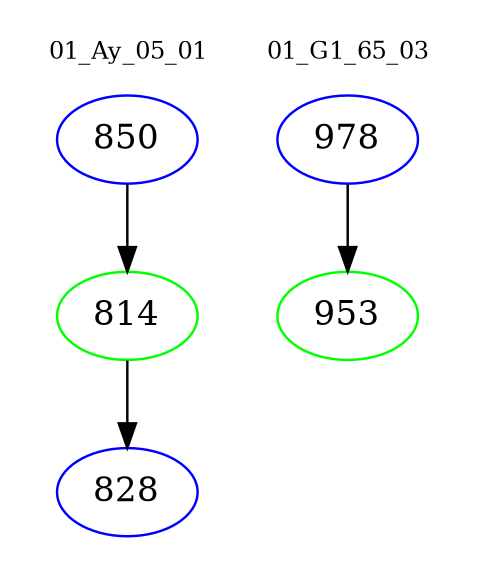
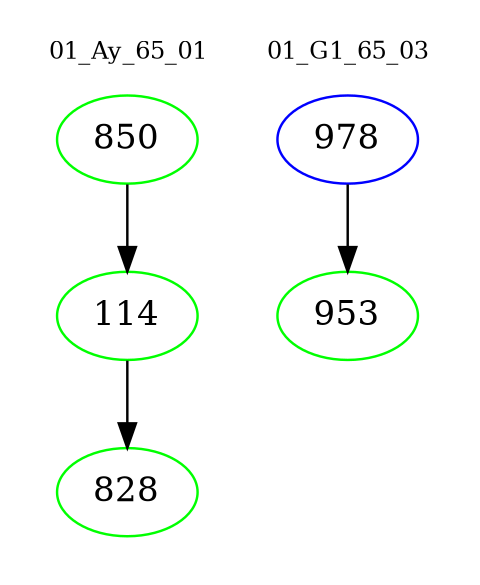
cluster "01_Ay_05_01": label "01_Ay_05_01" -> "01_Ay_65_01"
node "850": color blue -> green
node "814": label "814" -> "114"
node "828": color blue -> green
